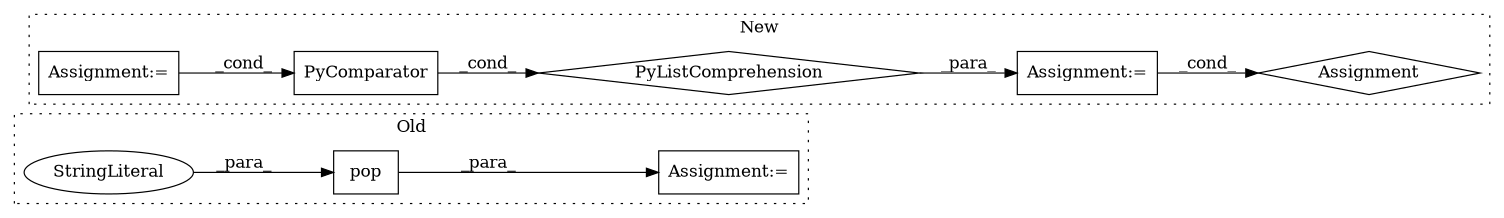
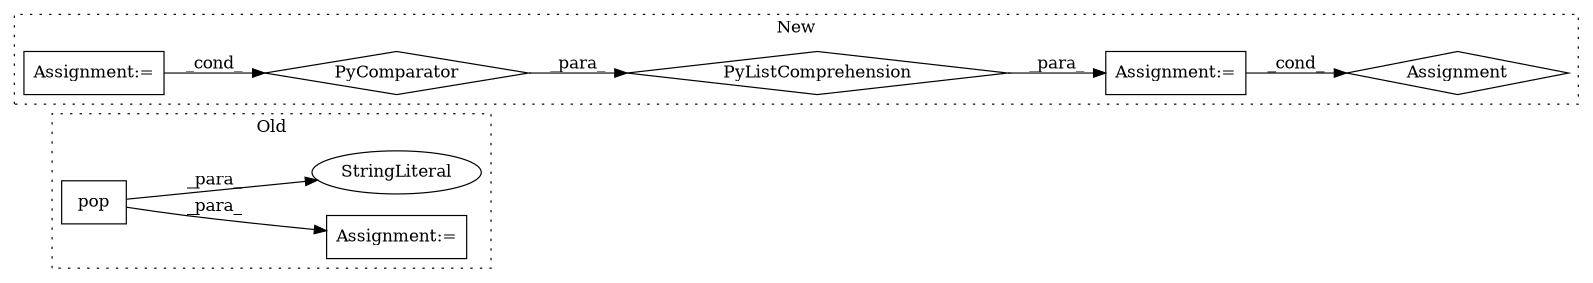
edge "PyComparator" -> "PyListComprehension": label "_cond_" -> "_para_"
node "PyComparator": shape box -> diamond
edge "StringLiteral" -> "pop": reversed
